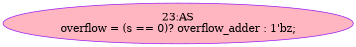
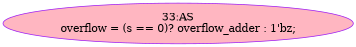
node "23:AS overflow = (s == 0)? overflow_adder : 1'bz;": label "23:AS overflow = (s == 0)? overflow_adder : 1'bz;" -> "33:AS overflow = (s == 0)? overflow_adder : 1'bz;"
